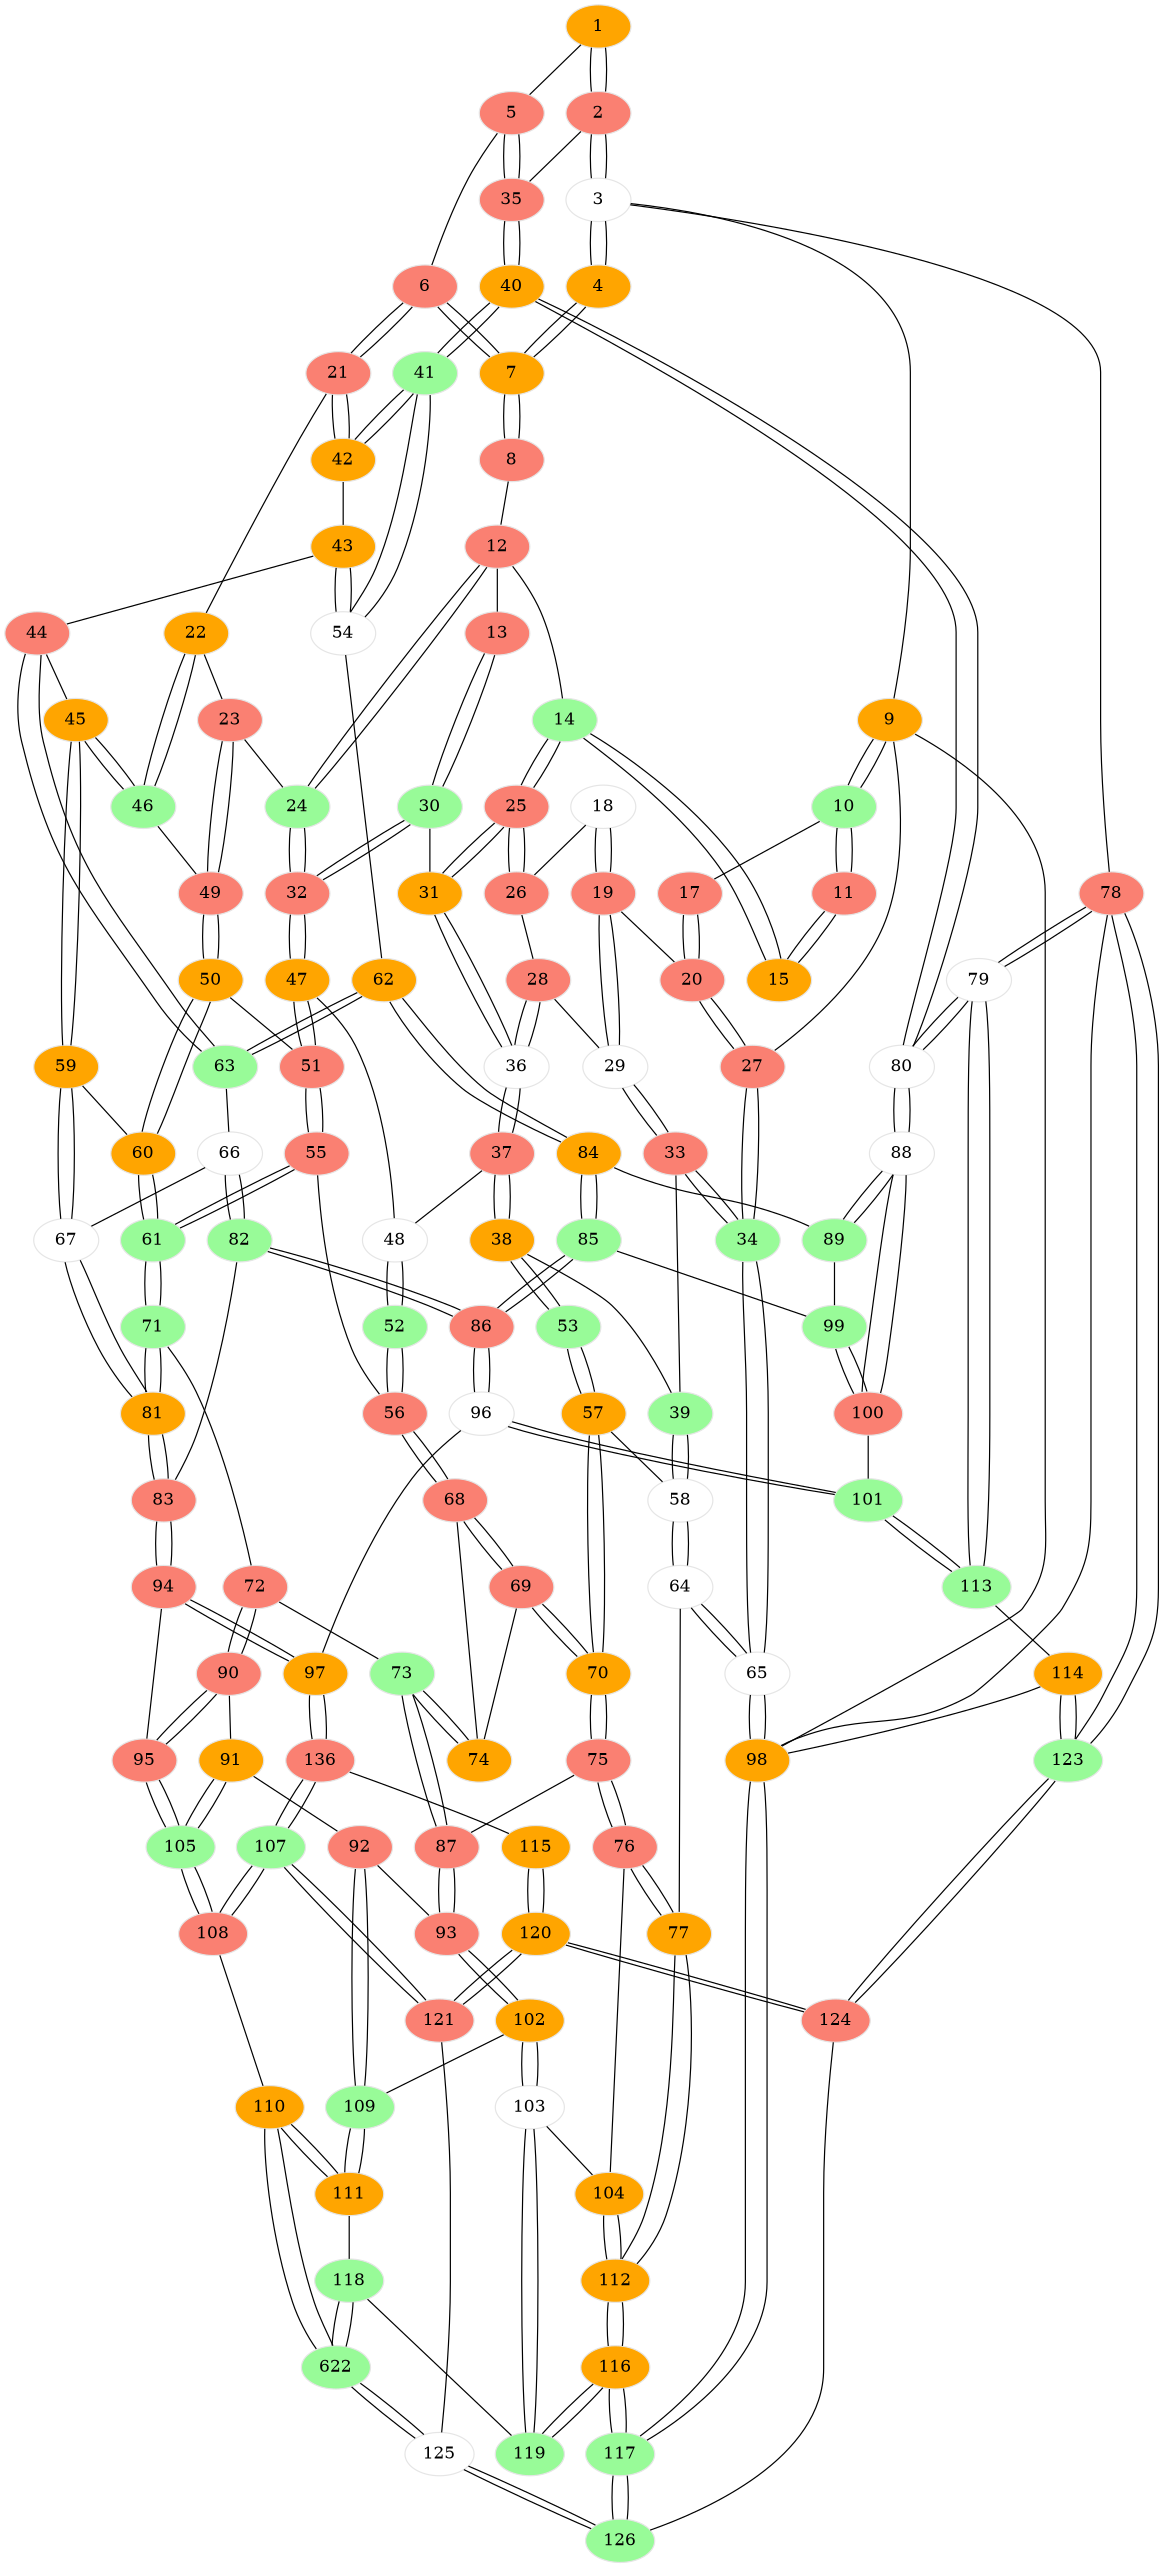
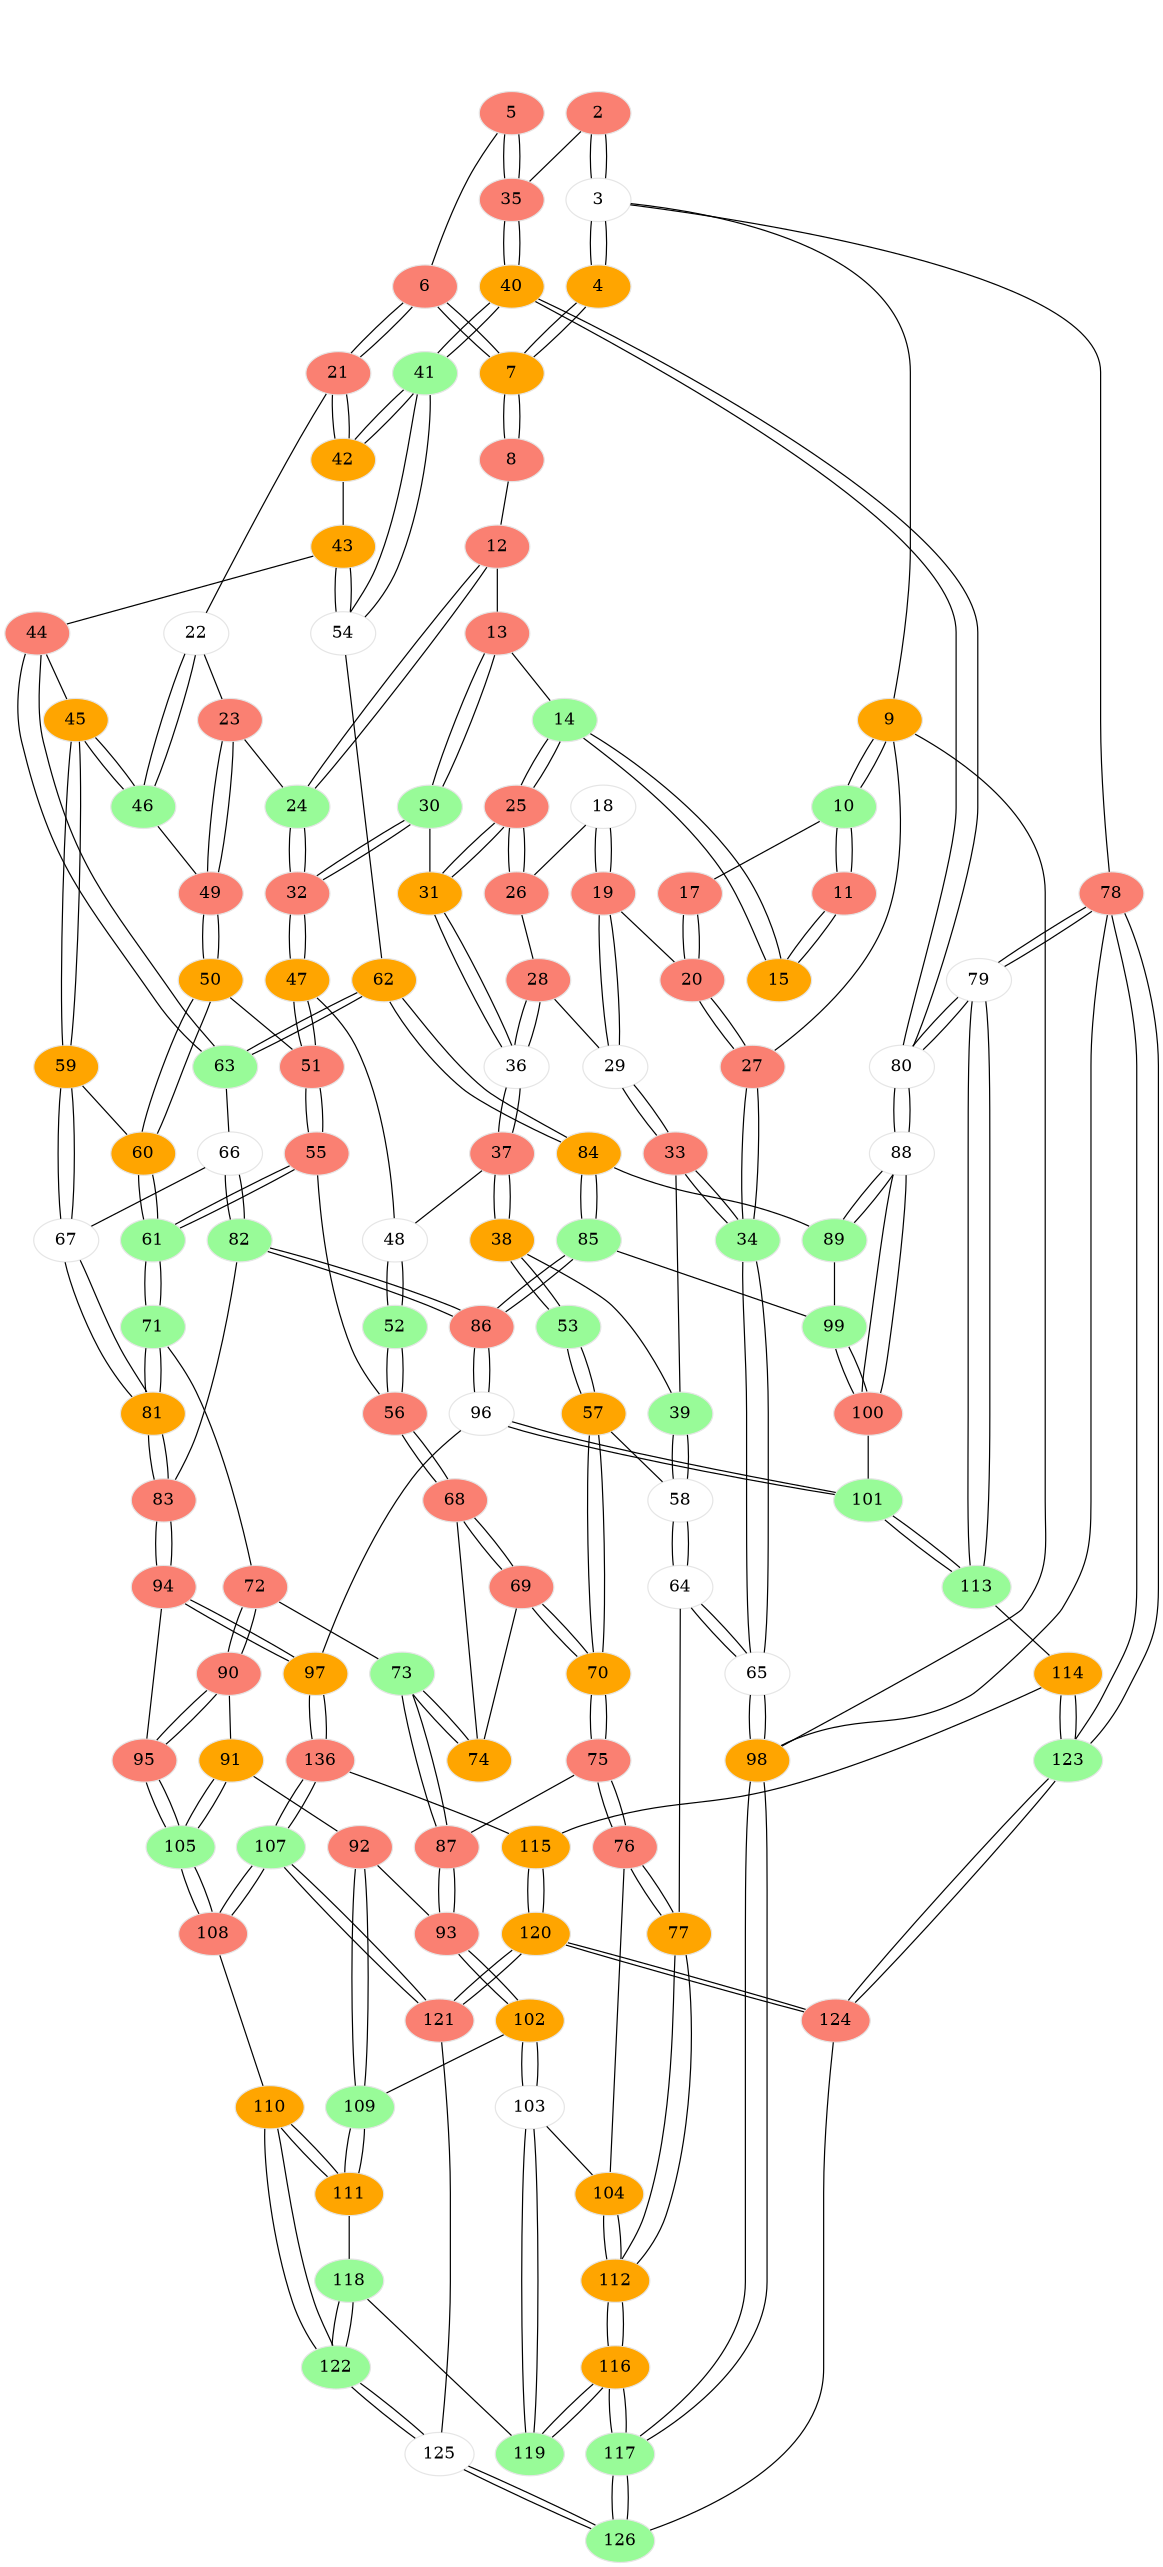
node "1": removed
edge "12" -- "14": now "13" -- "14"
node "22": fillcolor orange -> white
edge "114" -- "98": now "114" -- "115"
node "622": label "622" -> "122"
